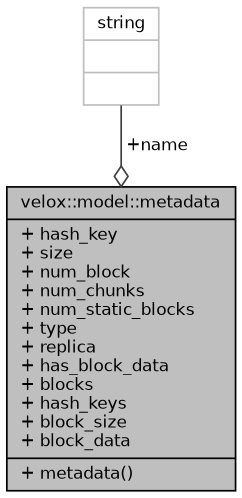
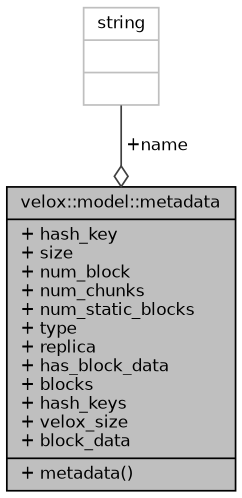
node "velox::model::metadata": text "+ block_size" -> "+ velox_size"
